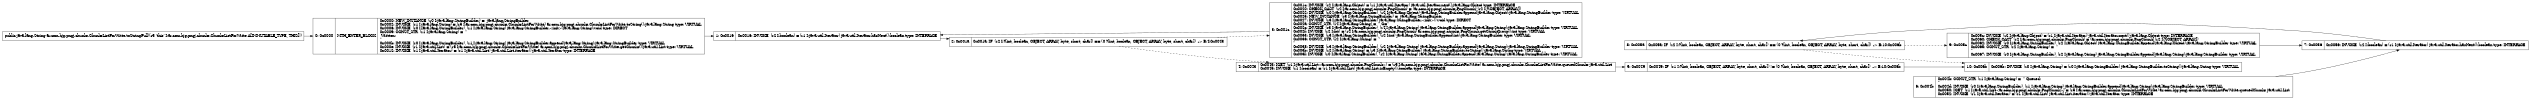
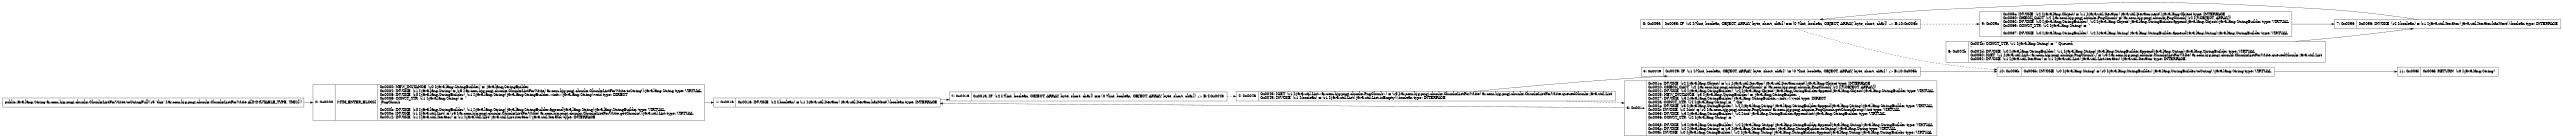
node "0: 0x0000": text "Written:" -> "PngChunk:"
edge "2: 0x001a" -> "3: 0x001c": now "4: 0x0043" -> "3: 0x001c"
node "11: 0x006f": added
